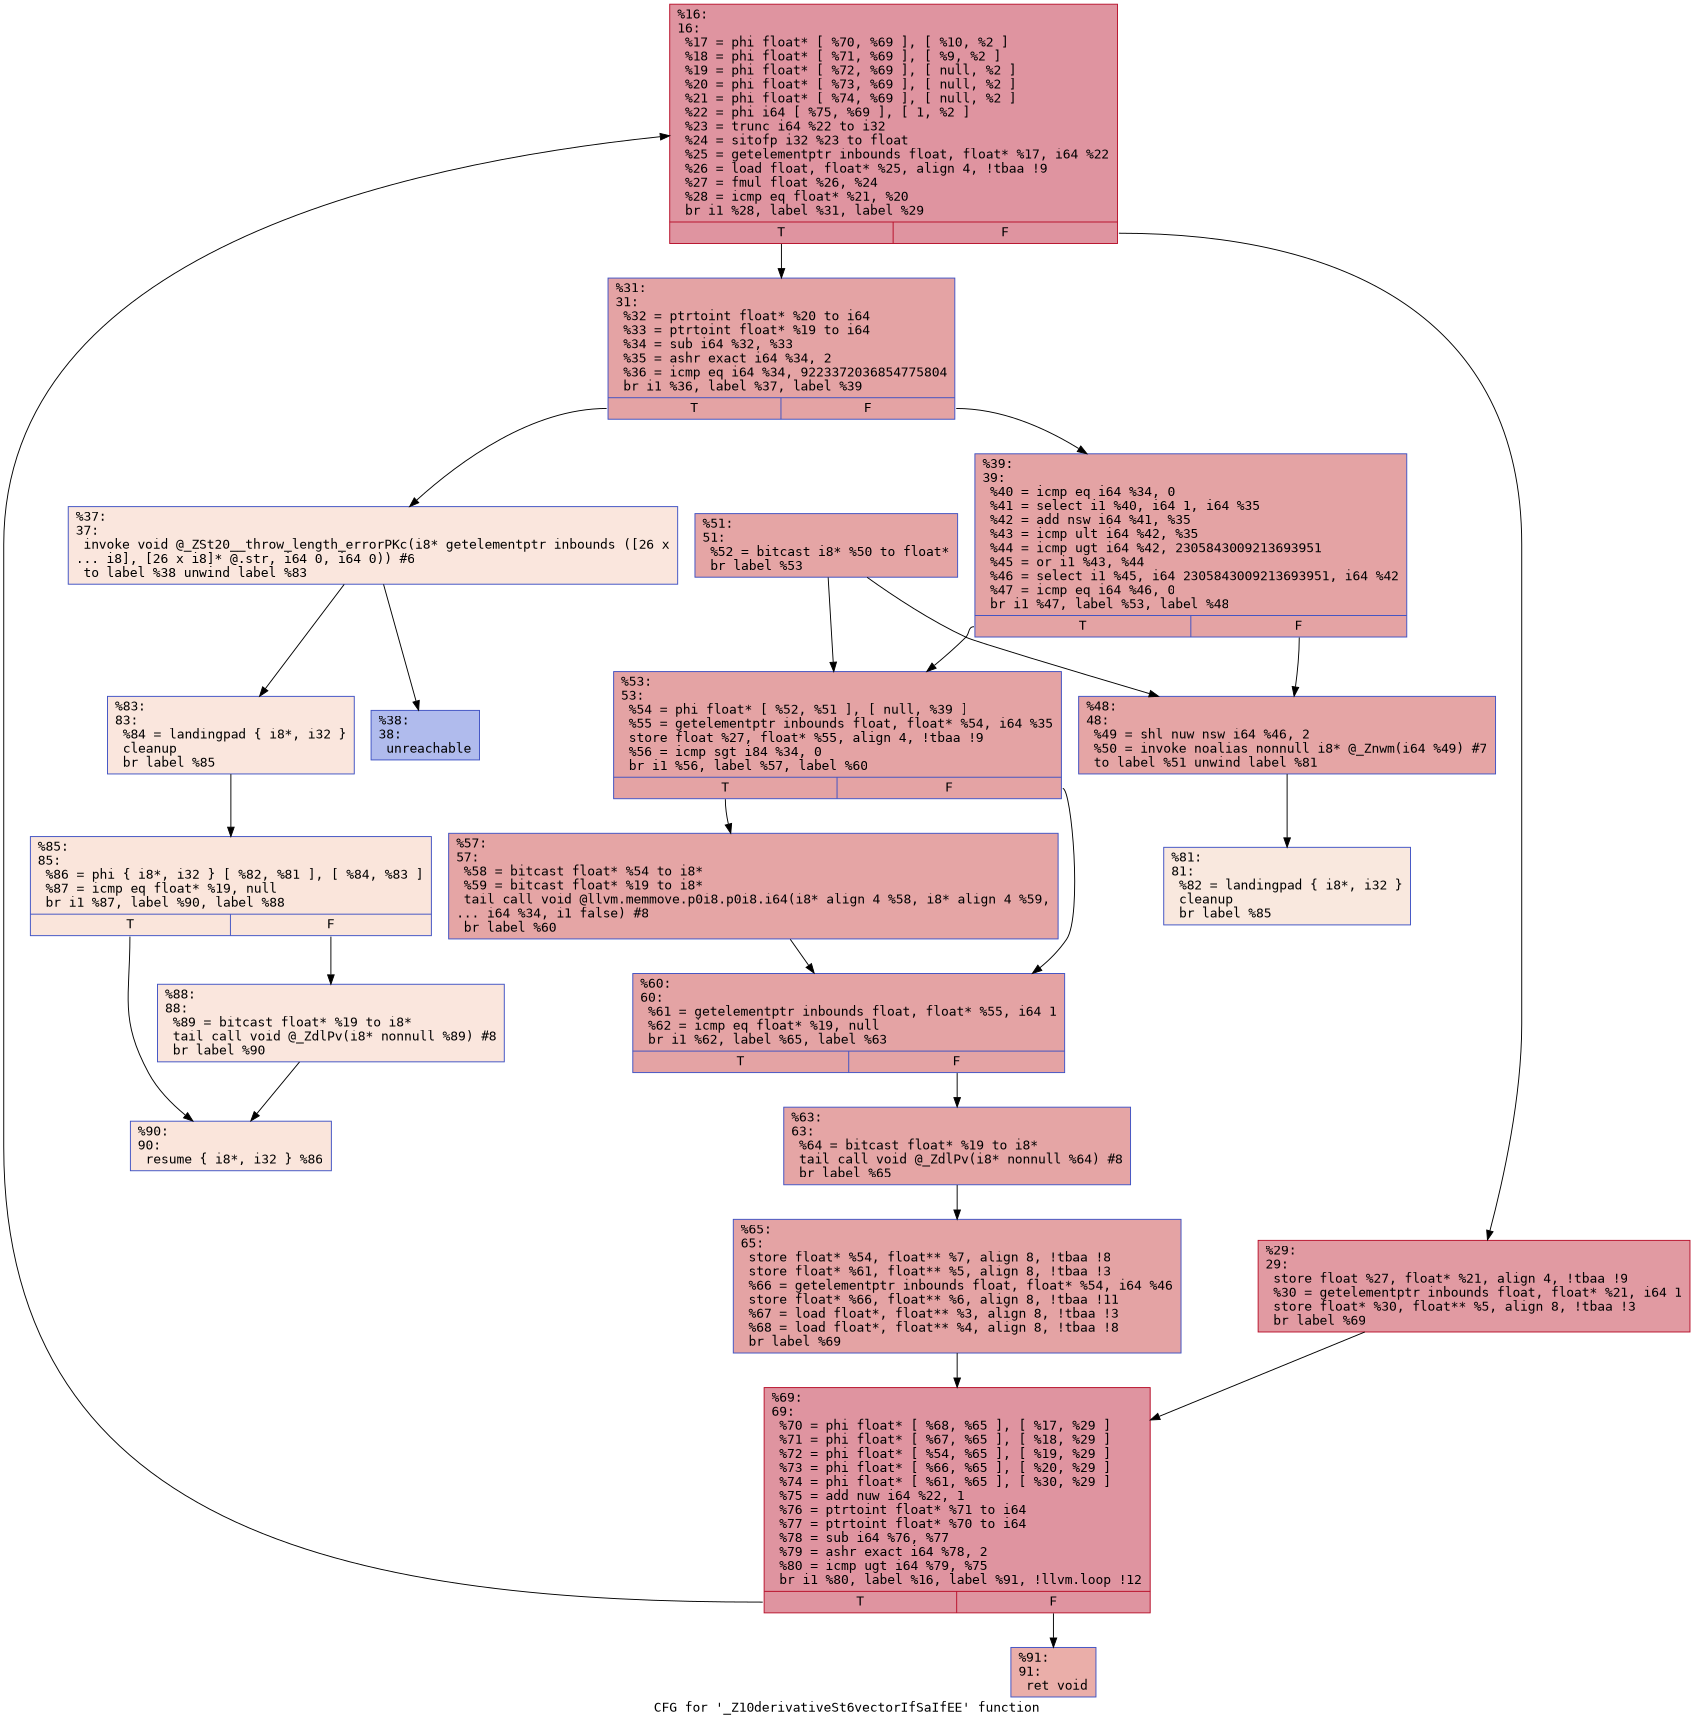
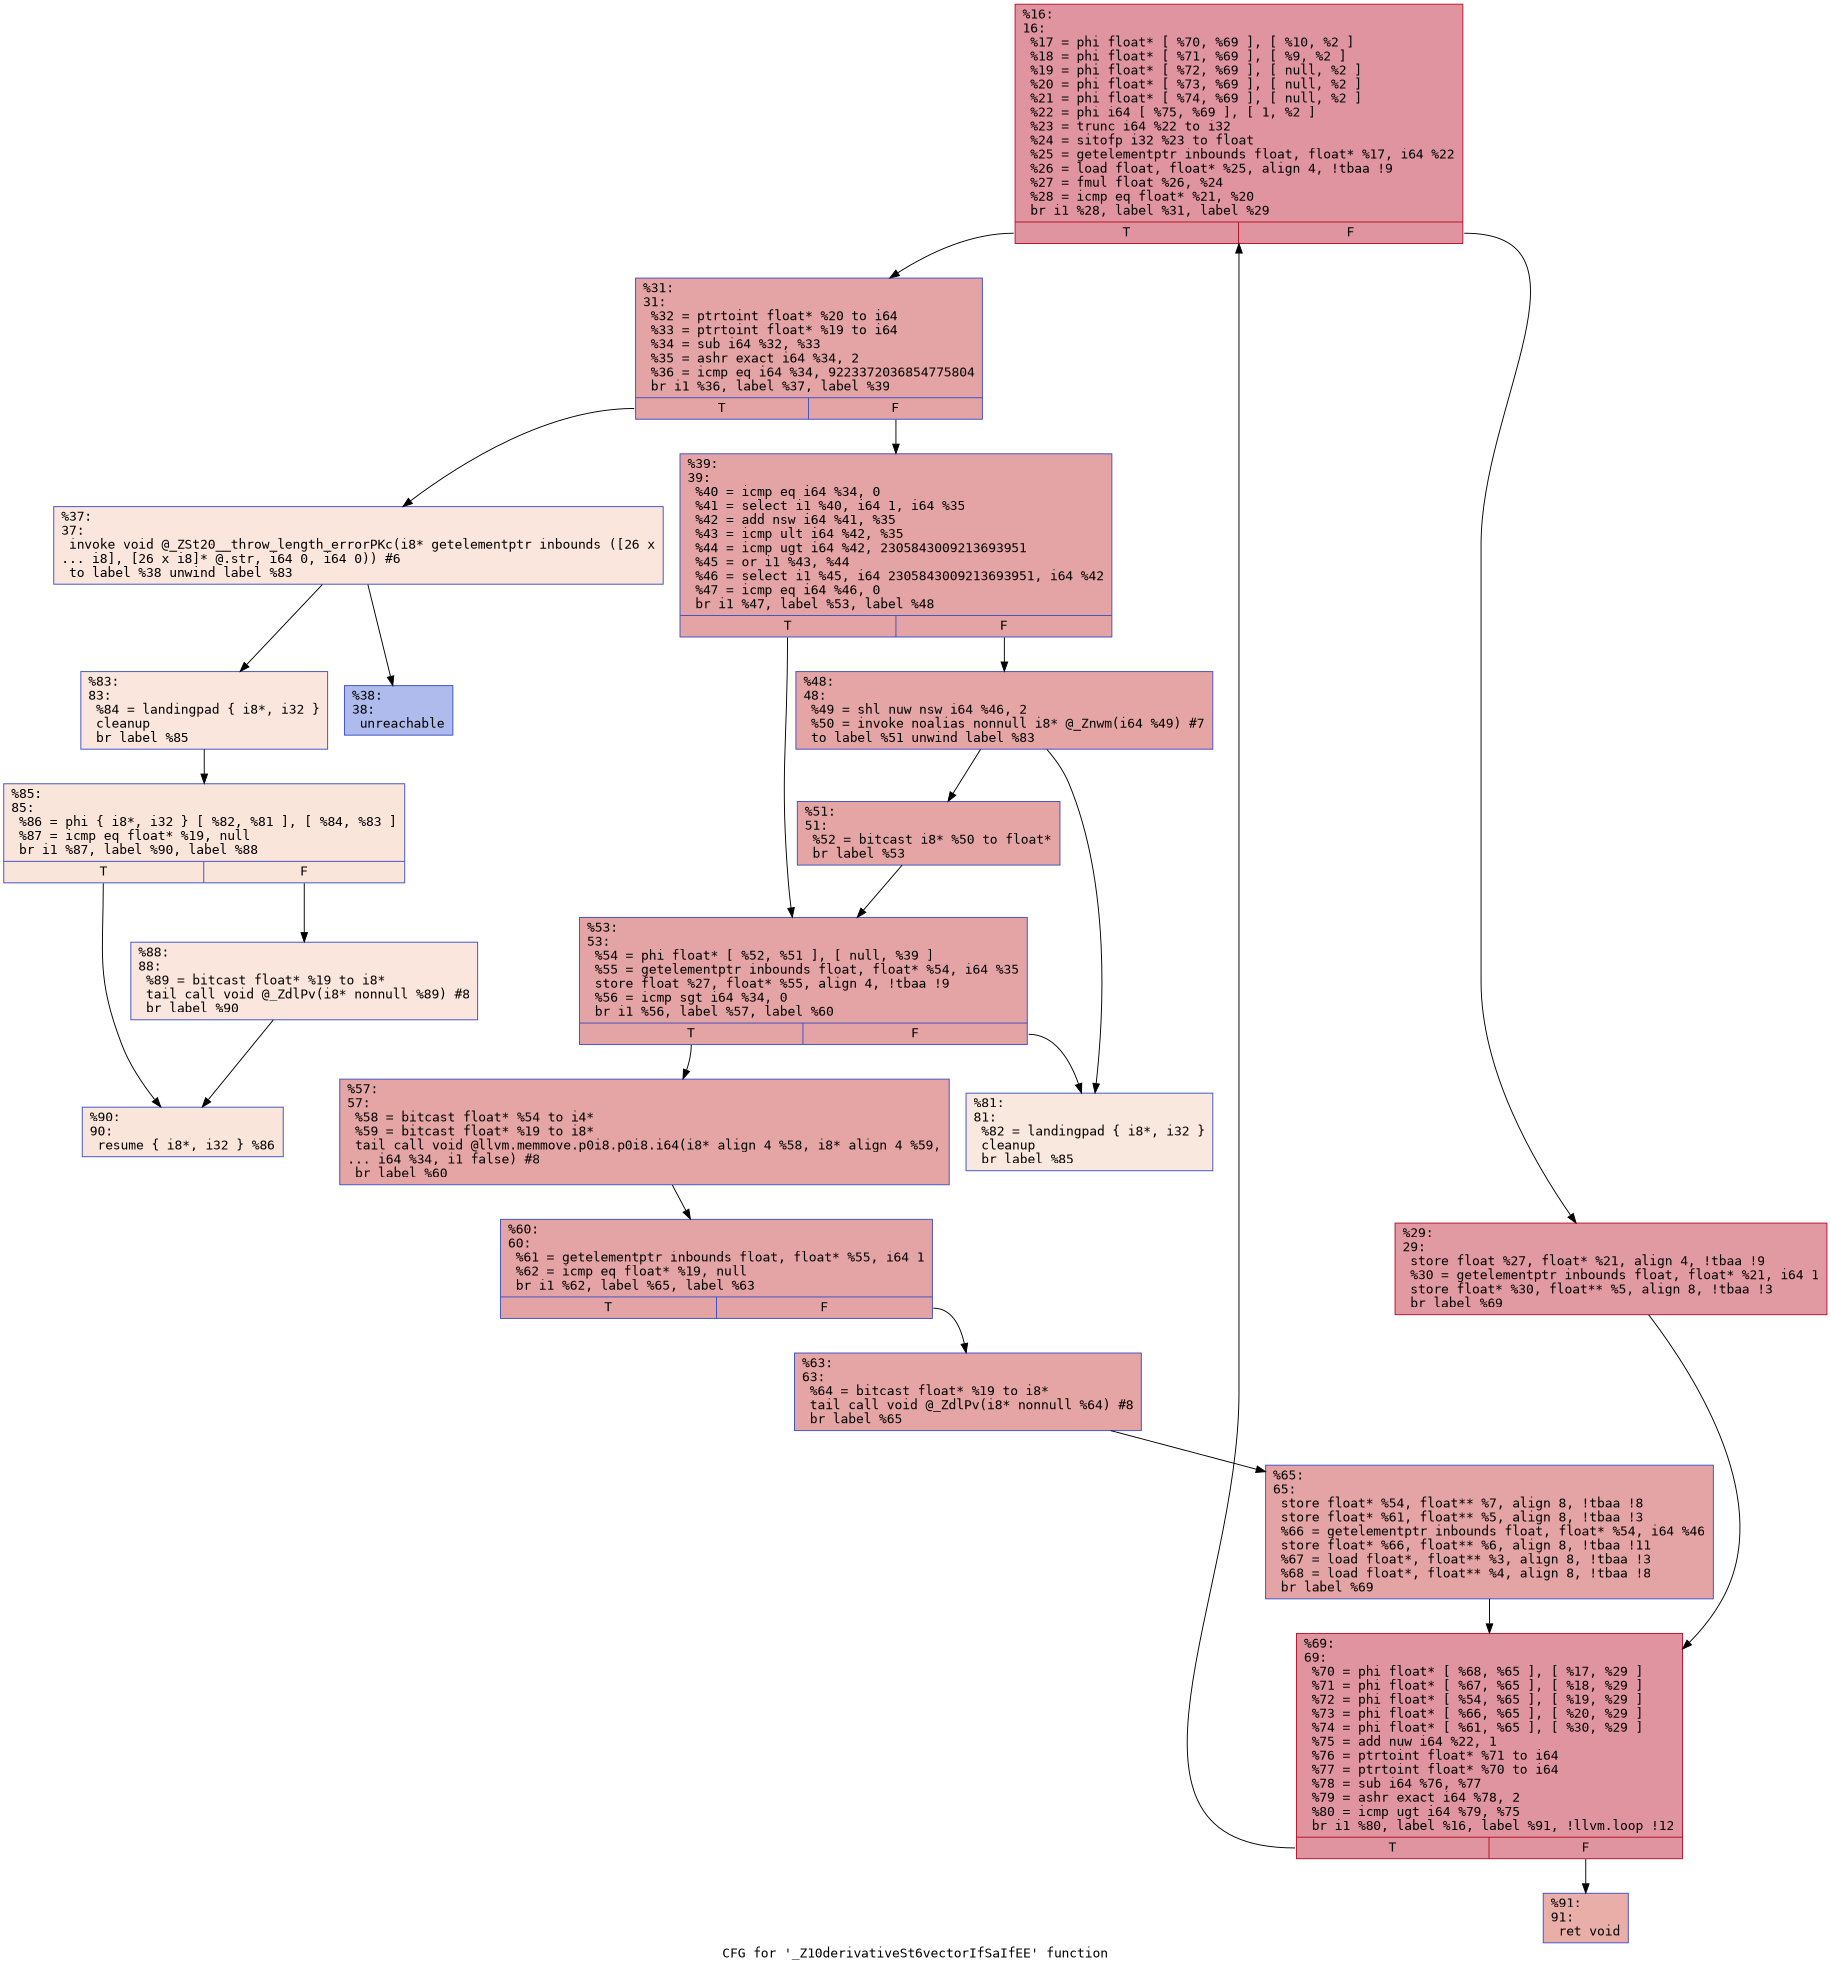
edge "%51:" -> "%48:": reversed
node "%53:": text "%56 = icmp sgt i84 %34, 0" -> "%56 = icmp sgt i64 %34, 0"
node "%48:": text "to label %51 unwind label %81" -> "to label %51 unwind label %83"
node "%57:": text "%58 = bitcast float* %54 to i8*" -> "%58 = bitcast float* %54 to i4*"
edge "%53:" -> "%60:": now "%53:" -> "%81:"
